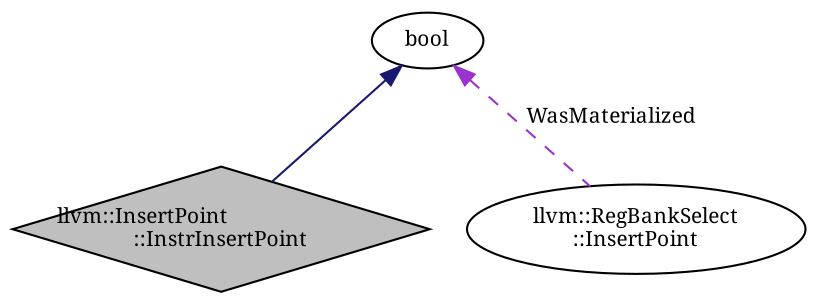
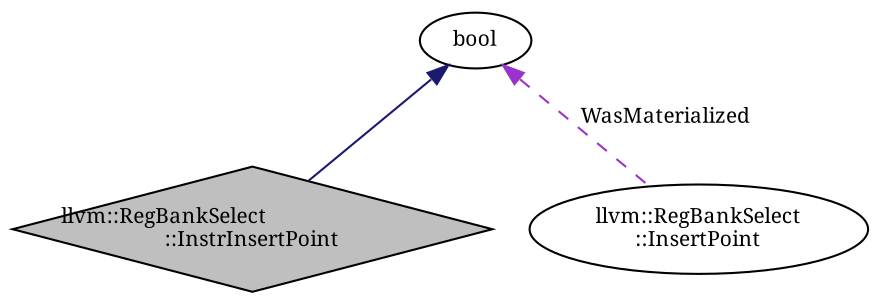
node "llvm::InsertPoint ::InstrInsertPoint": label "llvm::InsertPoint ::InstrInsertPoint" -> "llvm::RegBankSelect ::InstrInsertPoint"
